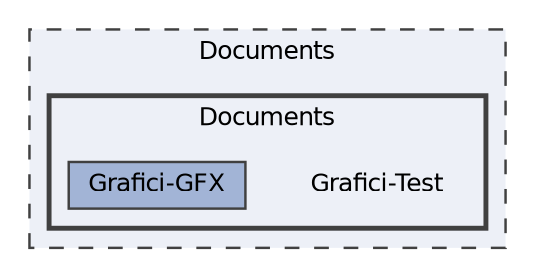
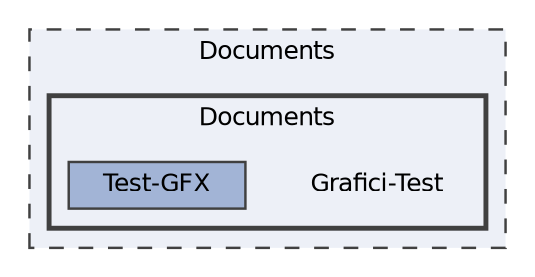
node "Grafici-GFX": label "Grafici-GFX" -> "Test-GFX"
